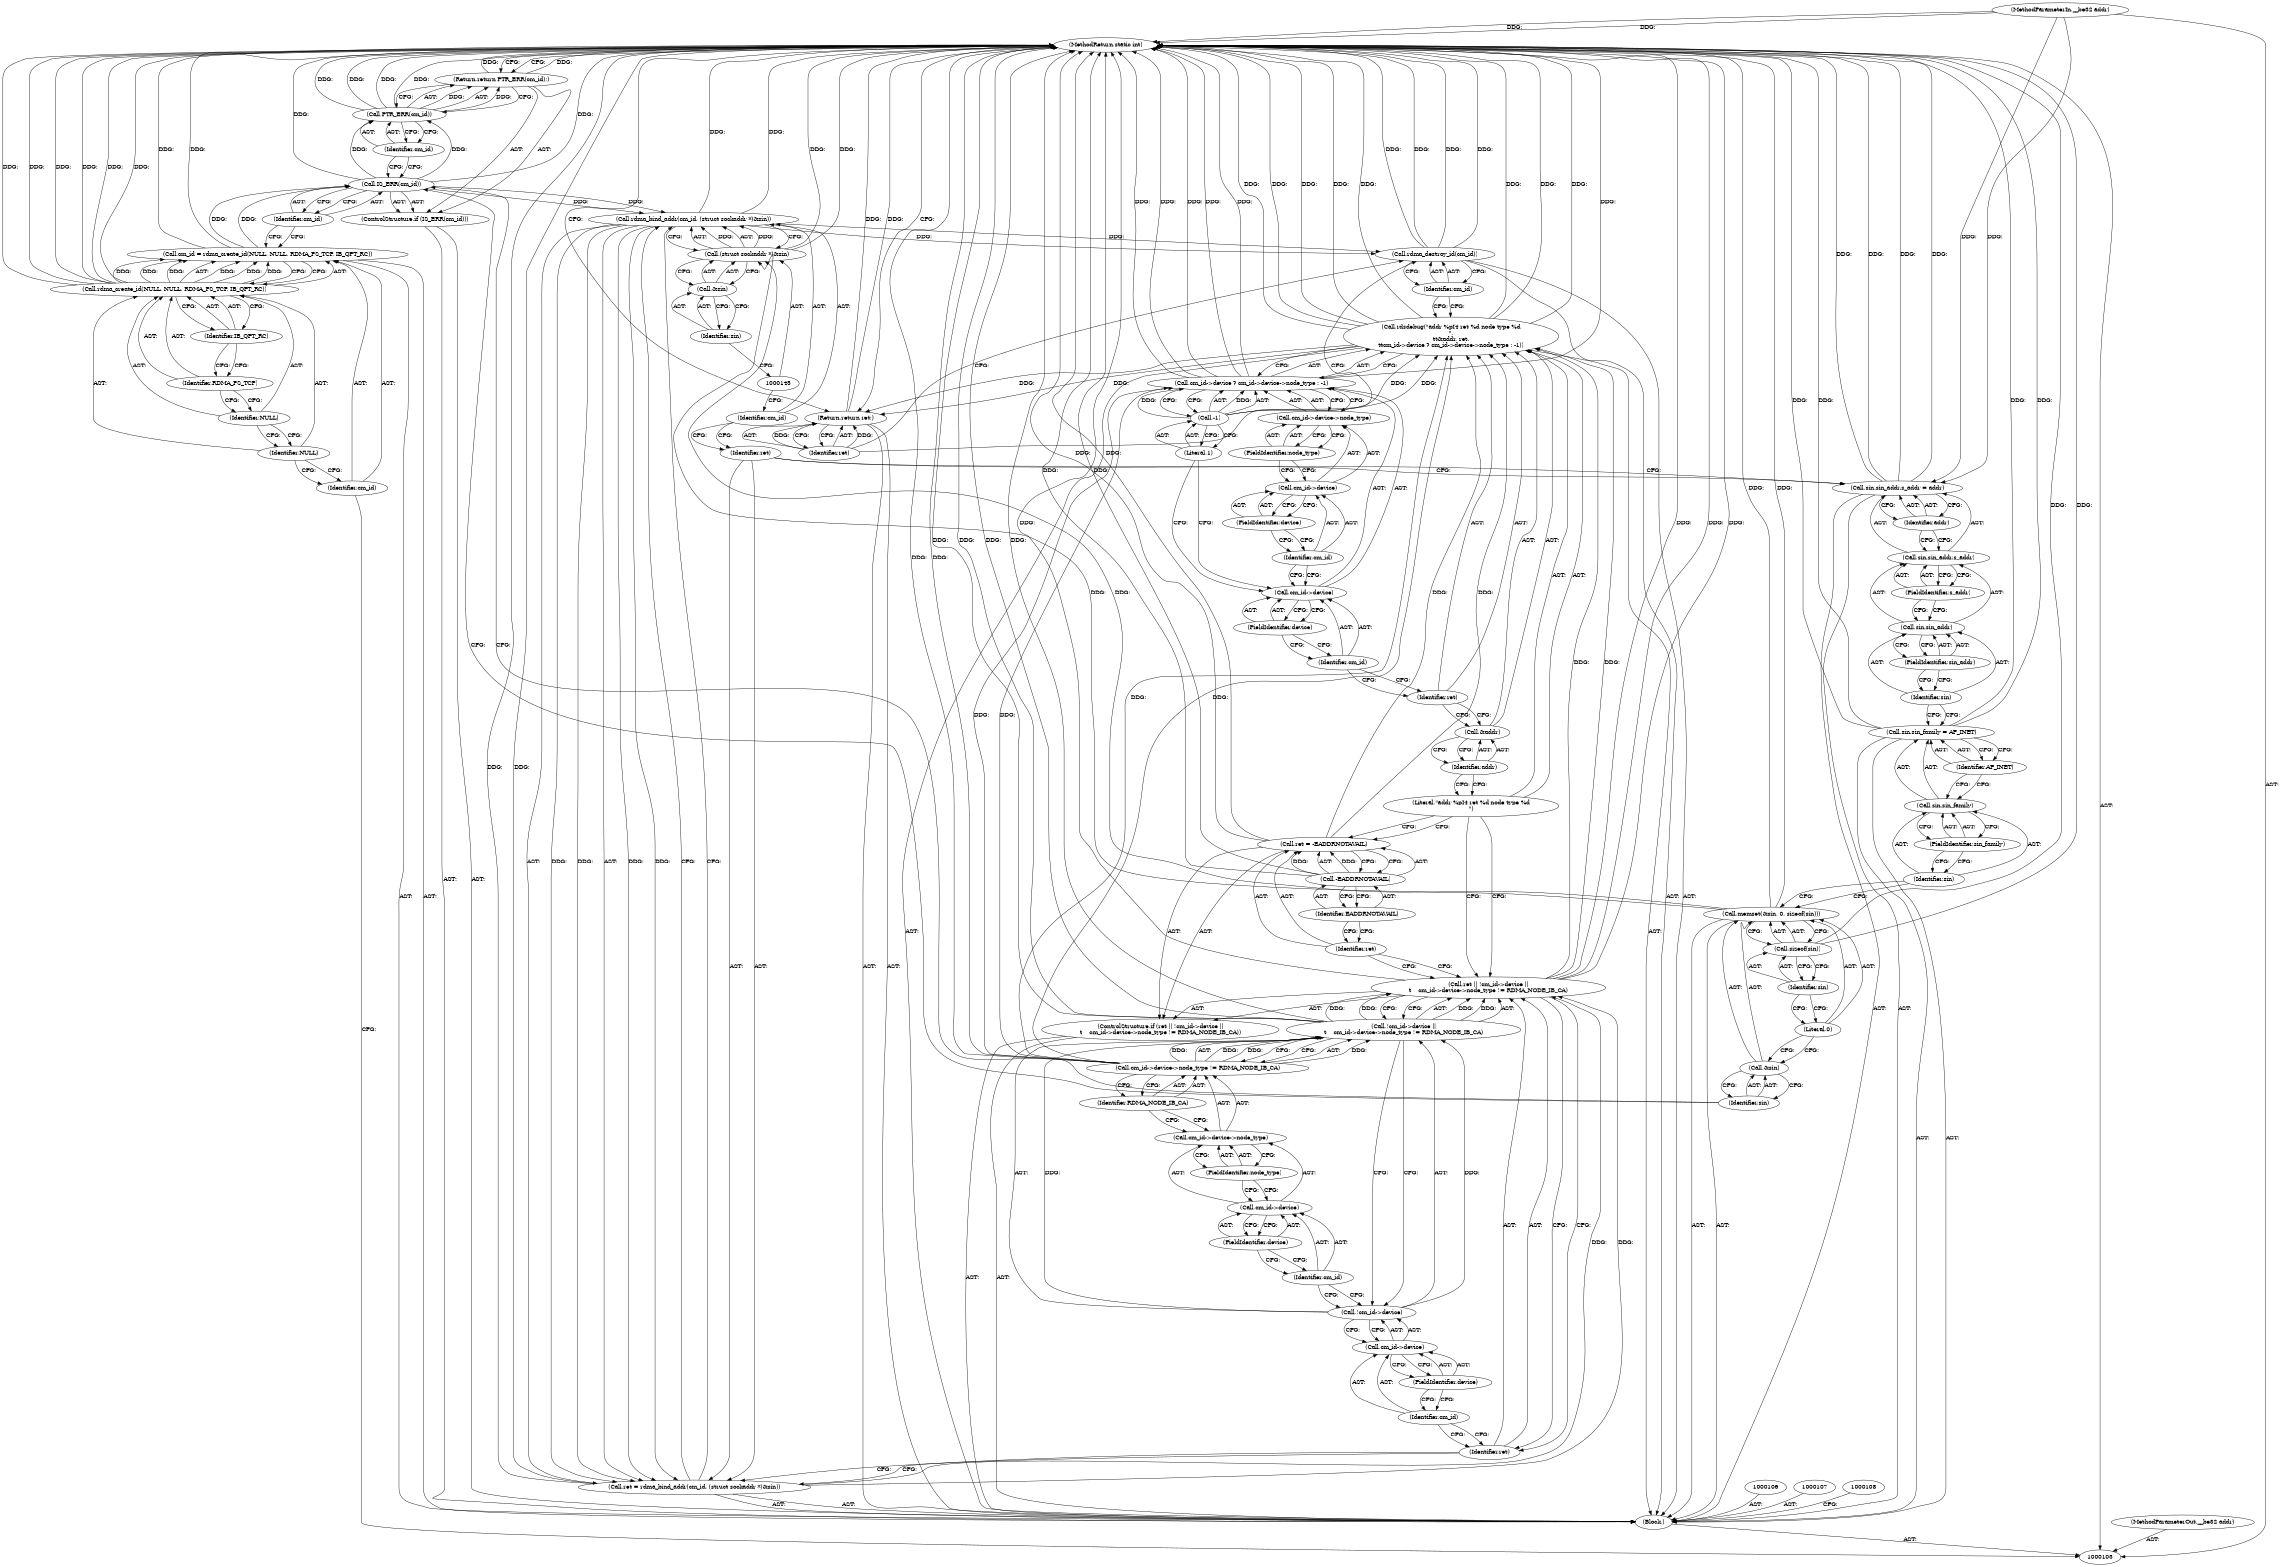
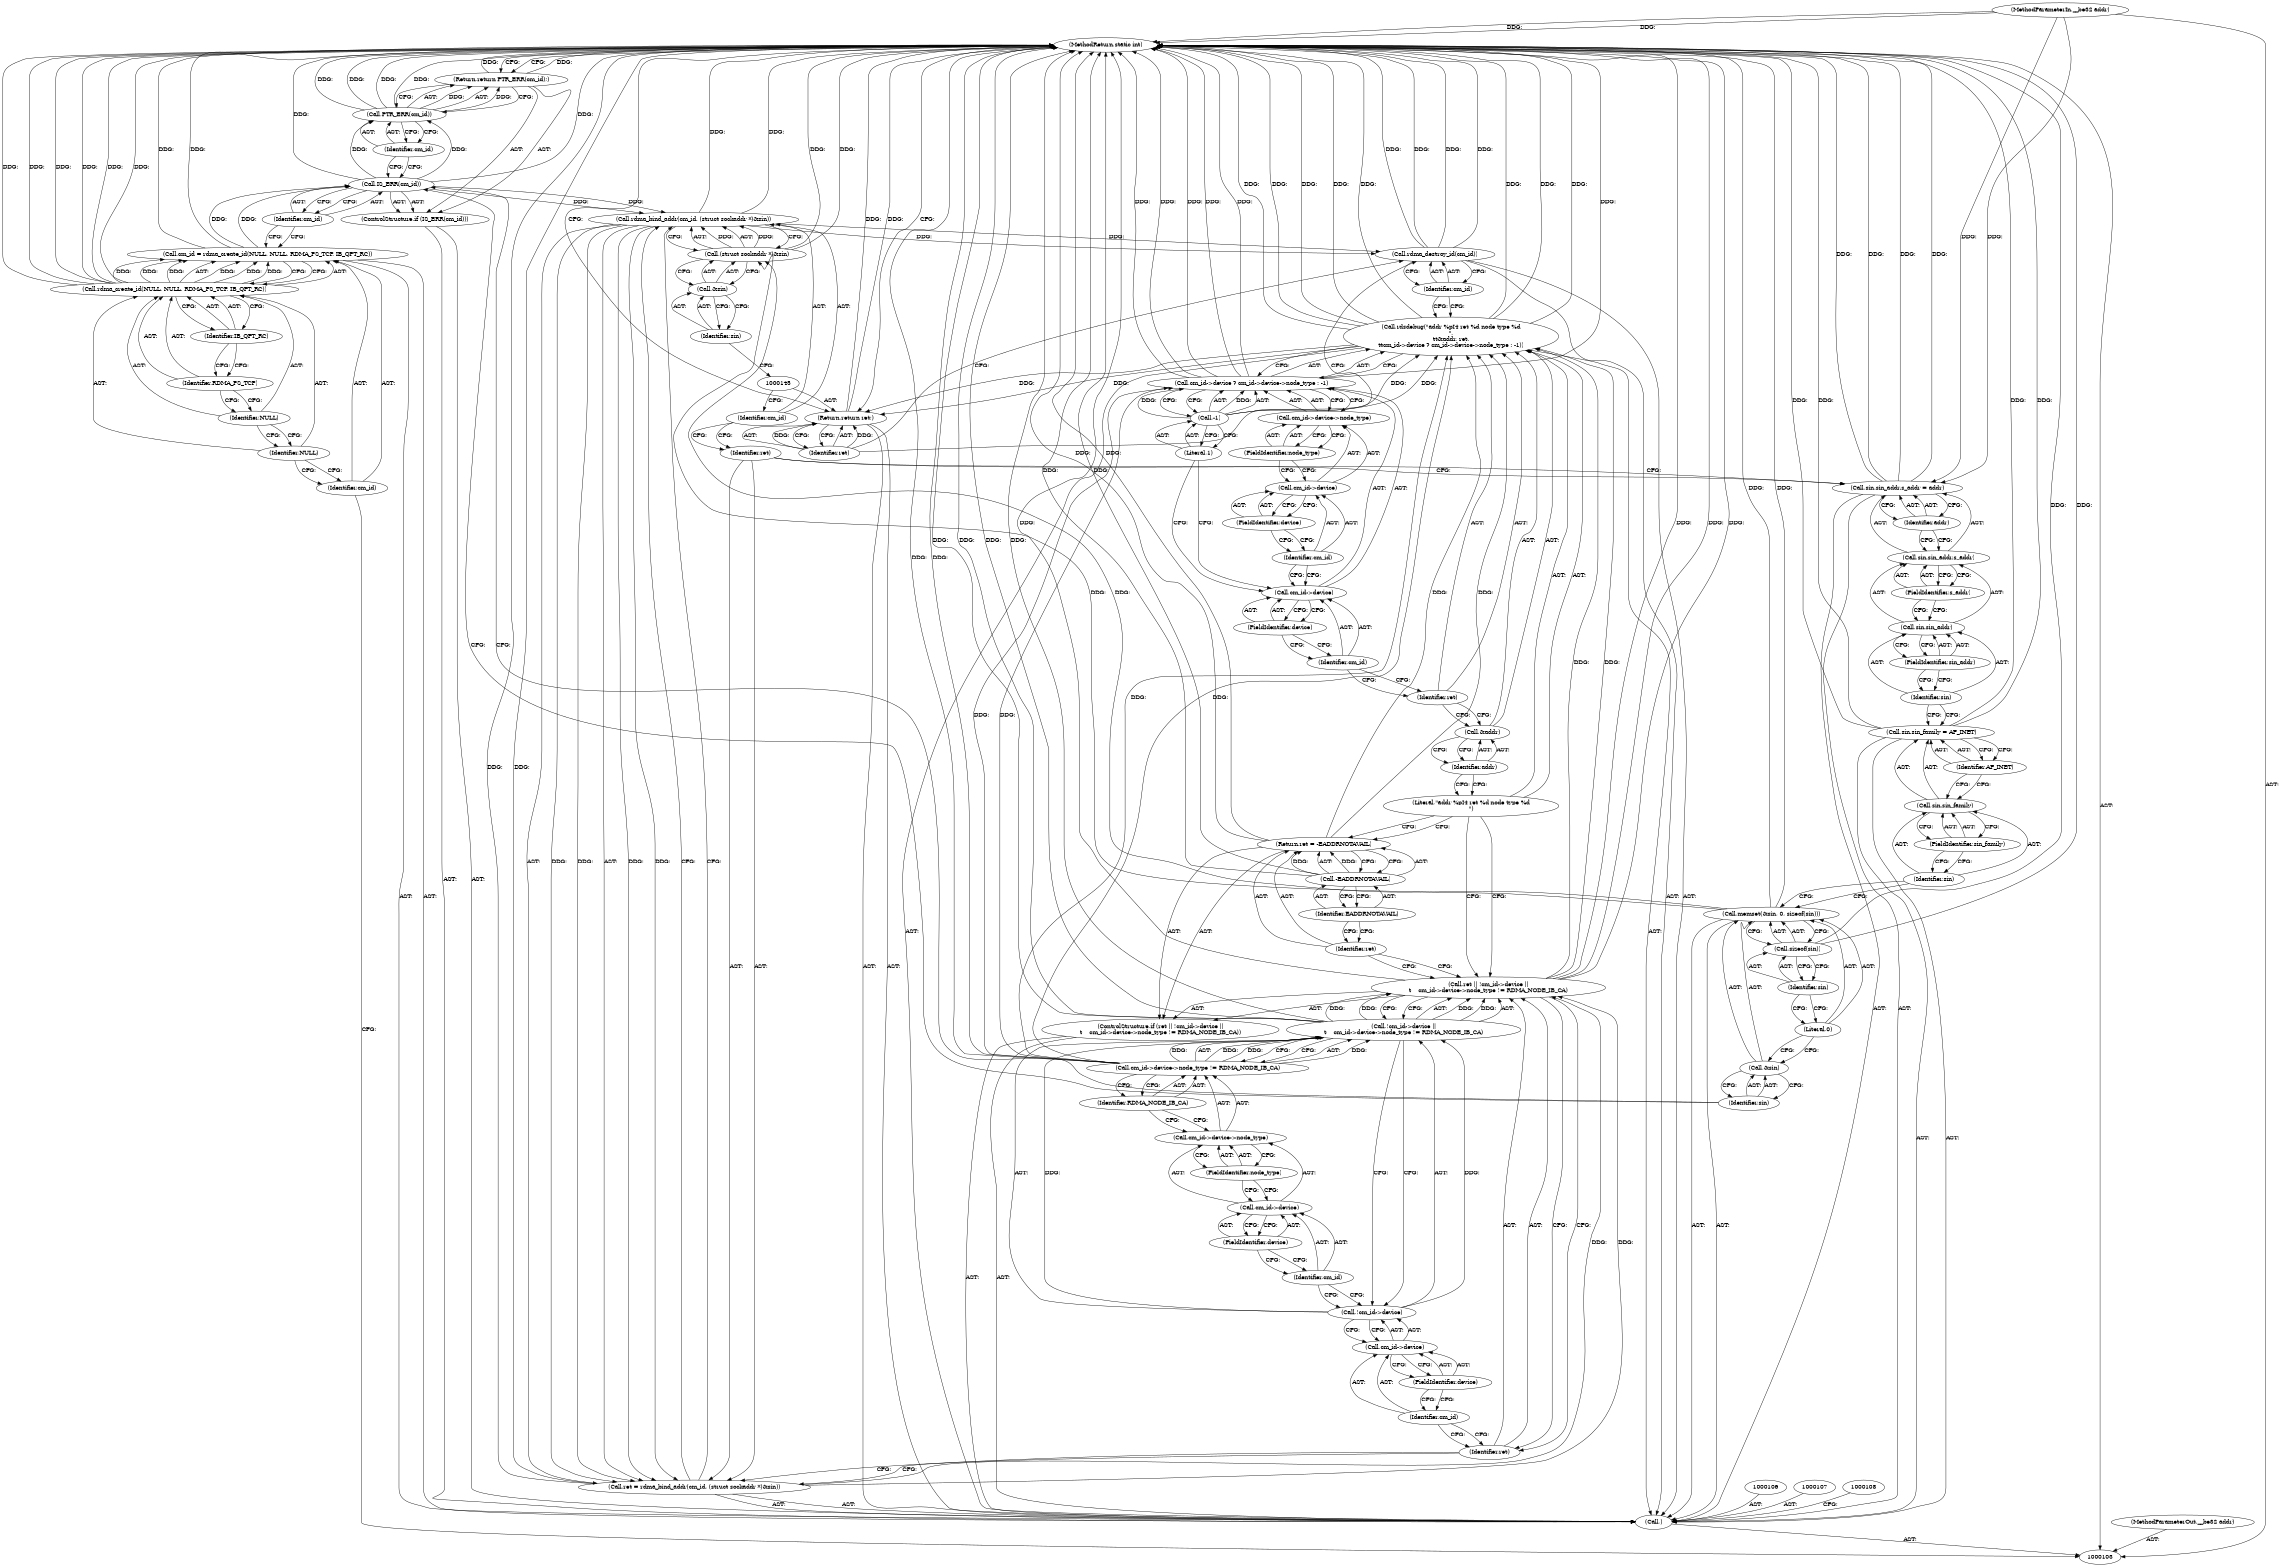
edge "1000145" -> "(Call,(struct sockaddr *)&sin)": now "1000145" -> "(Return,return ret;)"
node "(Call,ret = -EADDRNOTAVAIL)": label "(Call,ret = -EADDRNOTAVAIL)" -> "(Return,ret = -EADDRNOTAVAIL)"
node "(Block,)": label "(Block,)" -> "(Call,)"
